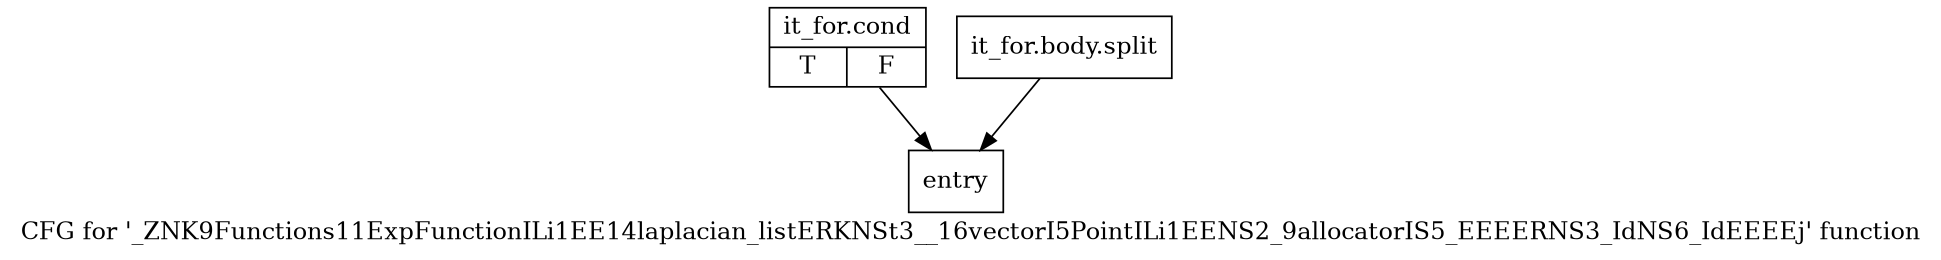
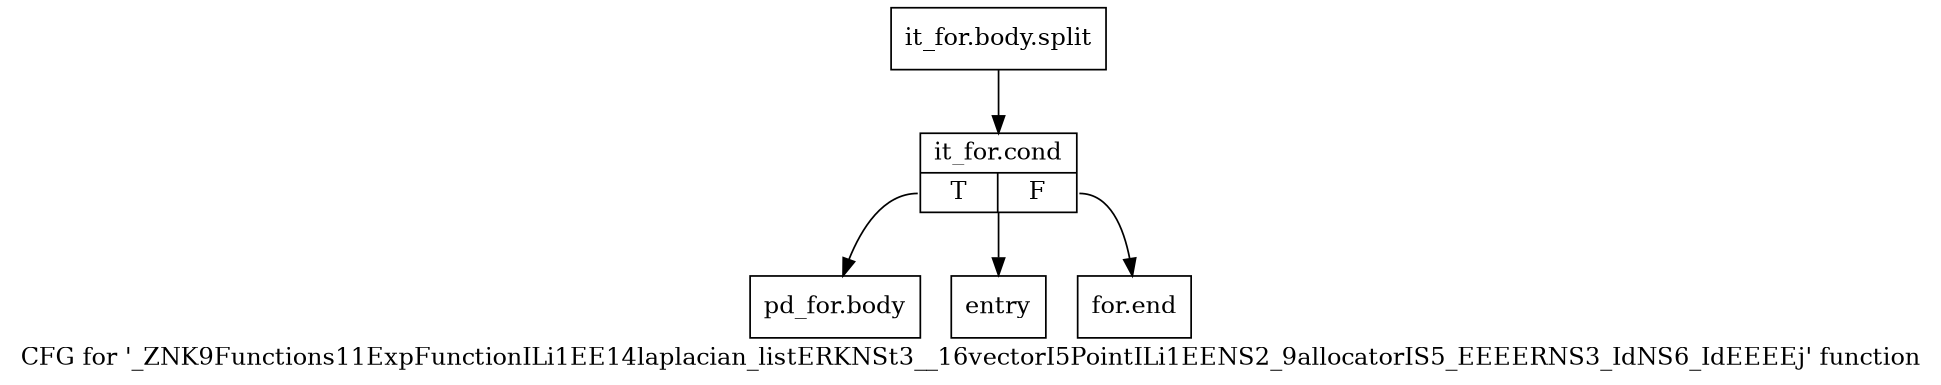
edge "it_for.body.split" -> "entry": now "it_for.body.split" -> "it_for.cond"
node "pd_for.body": added
node "for.end": added
